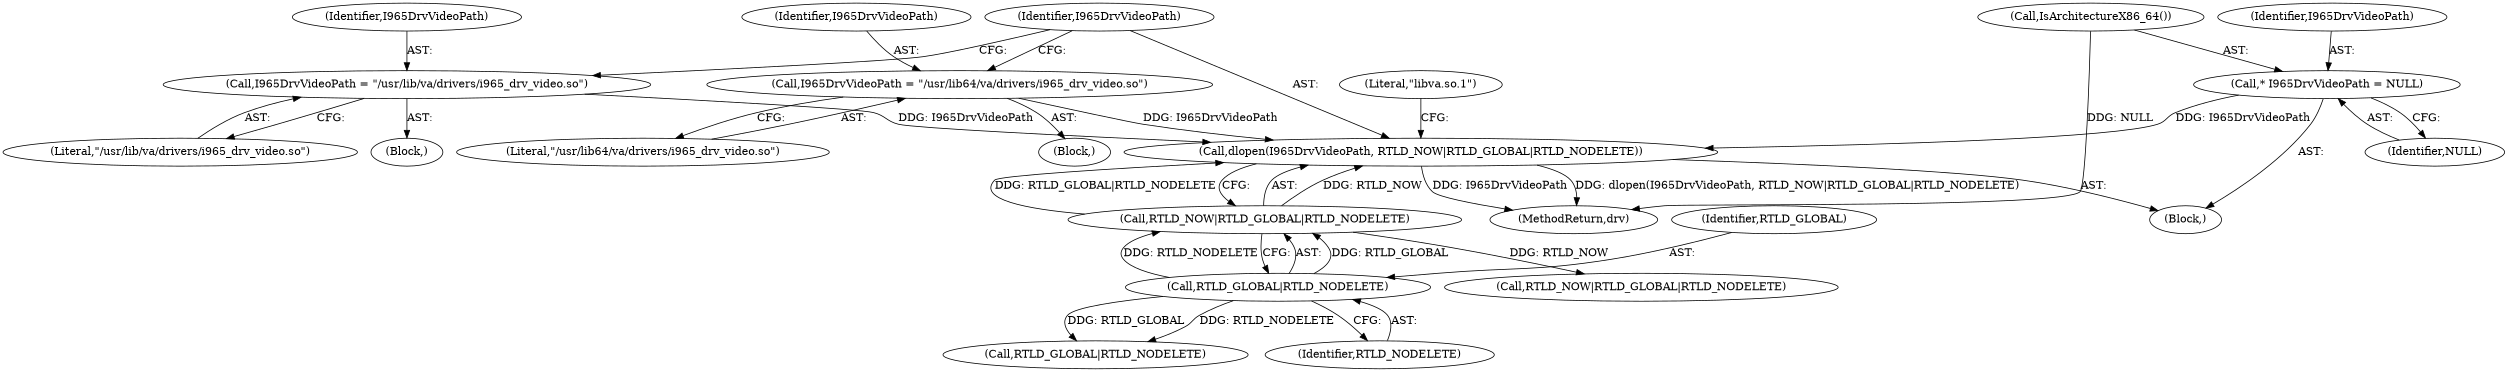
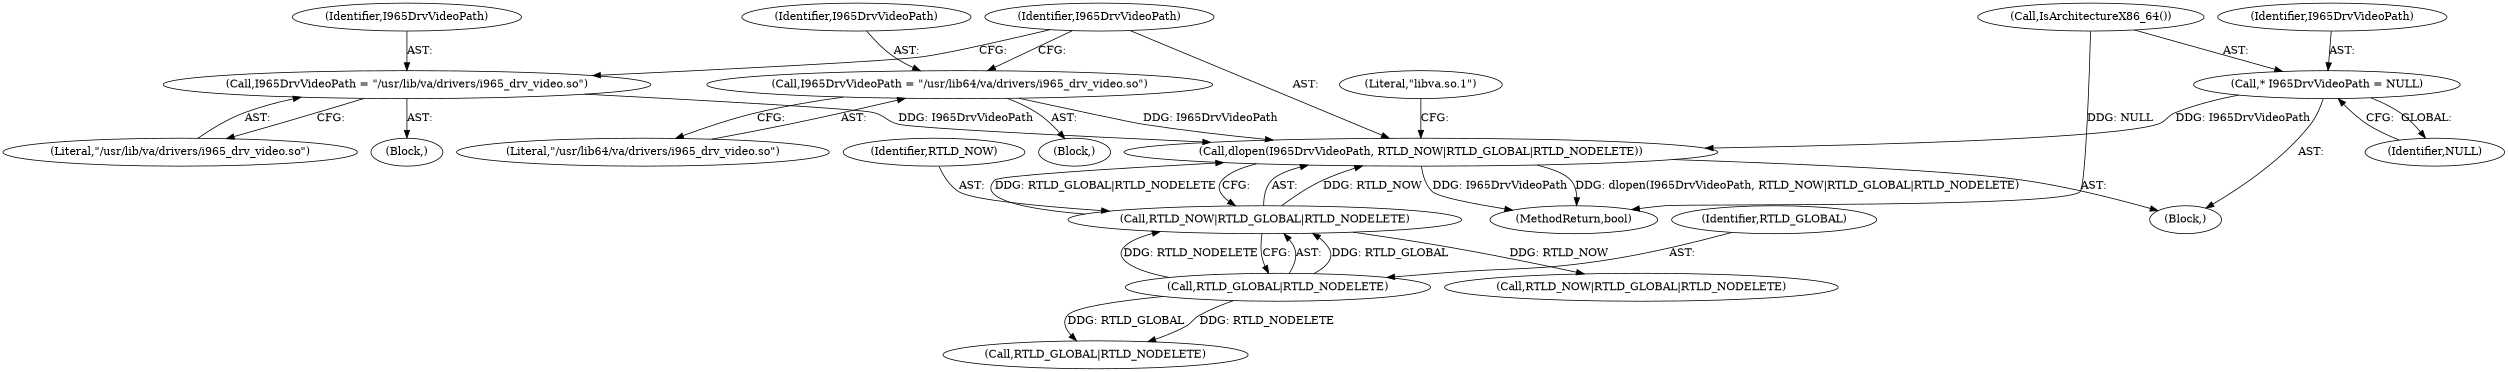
edge "(Identifier,NULL)" -> "(Call,* I965DrvVideoPath = NULL)": label "AST: " -> "CFG: "
edge "(Call,* I965DrvVideoPath = NULL)" -> "(Identifier,NULL)": label "CFG: " -> "GLOBAL: "
node "(Identifier,RTLD_NOW)": added
node "(MethodReturn,drv)": label "(MethodReturn,drv)" -> "(MethodReturn,bool)"
node "(Identifier,RTLD_NODELETE)": removed
